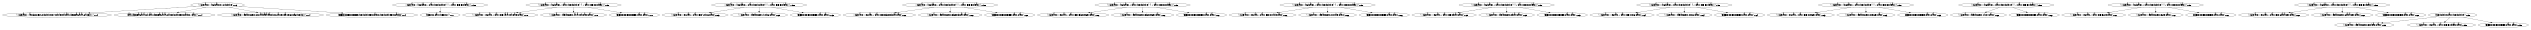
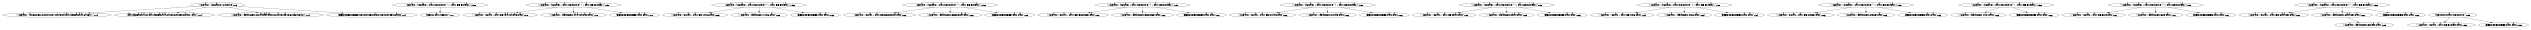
edge "(isPrimitive,clazz.isPrimitive())" -> "(<operator>.fieldAccess,Boolean.class)": now "(<operator>.fieldAccess,Character.class)" -> "(<operator>.fieldAccess,Boolean.class)"
